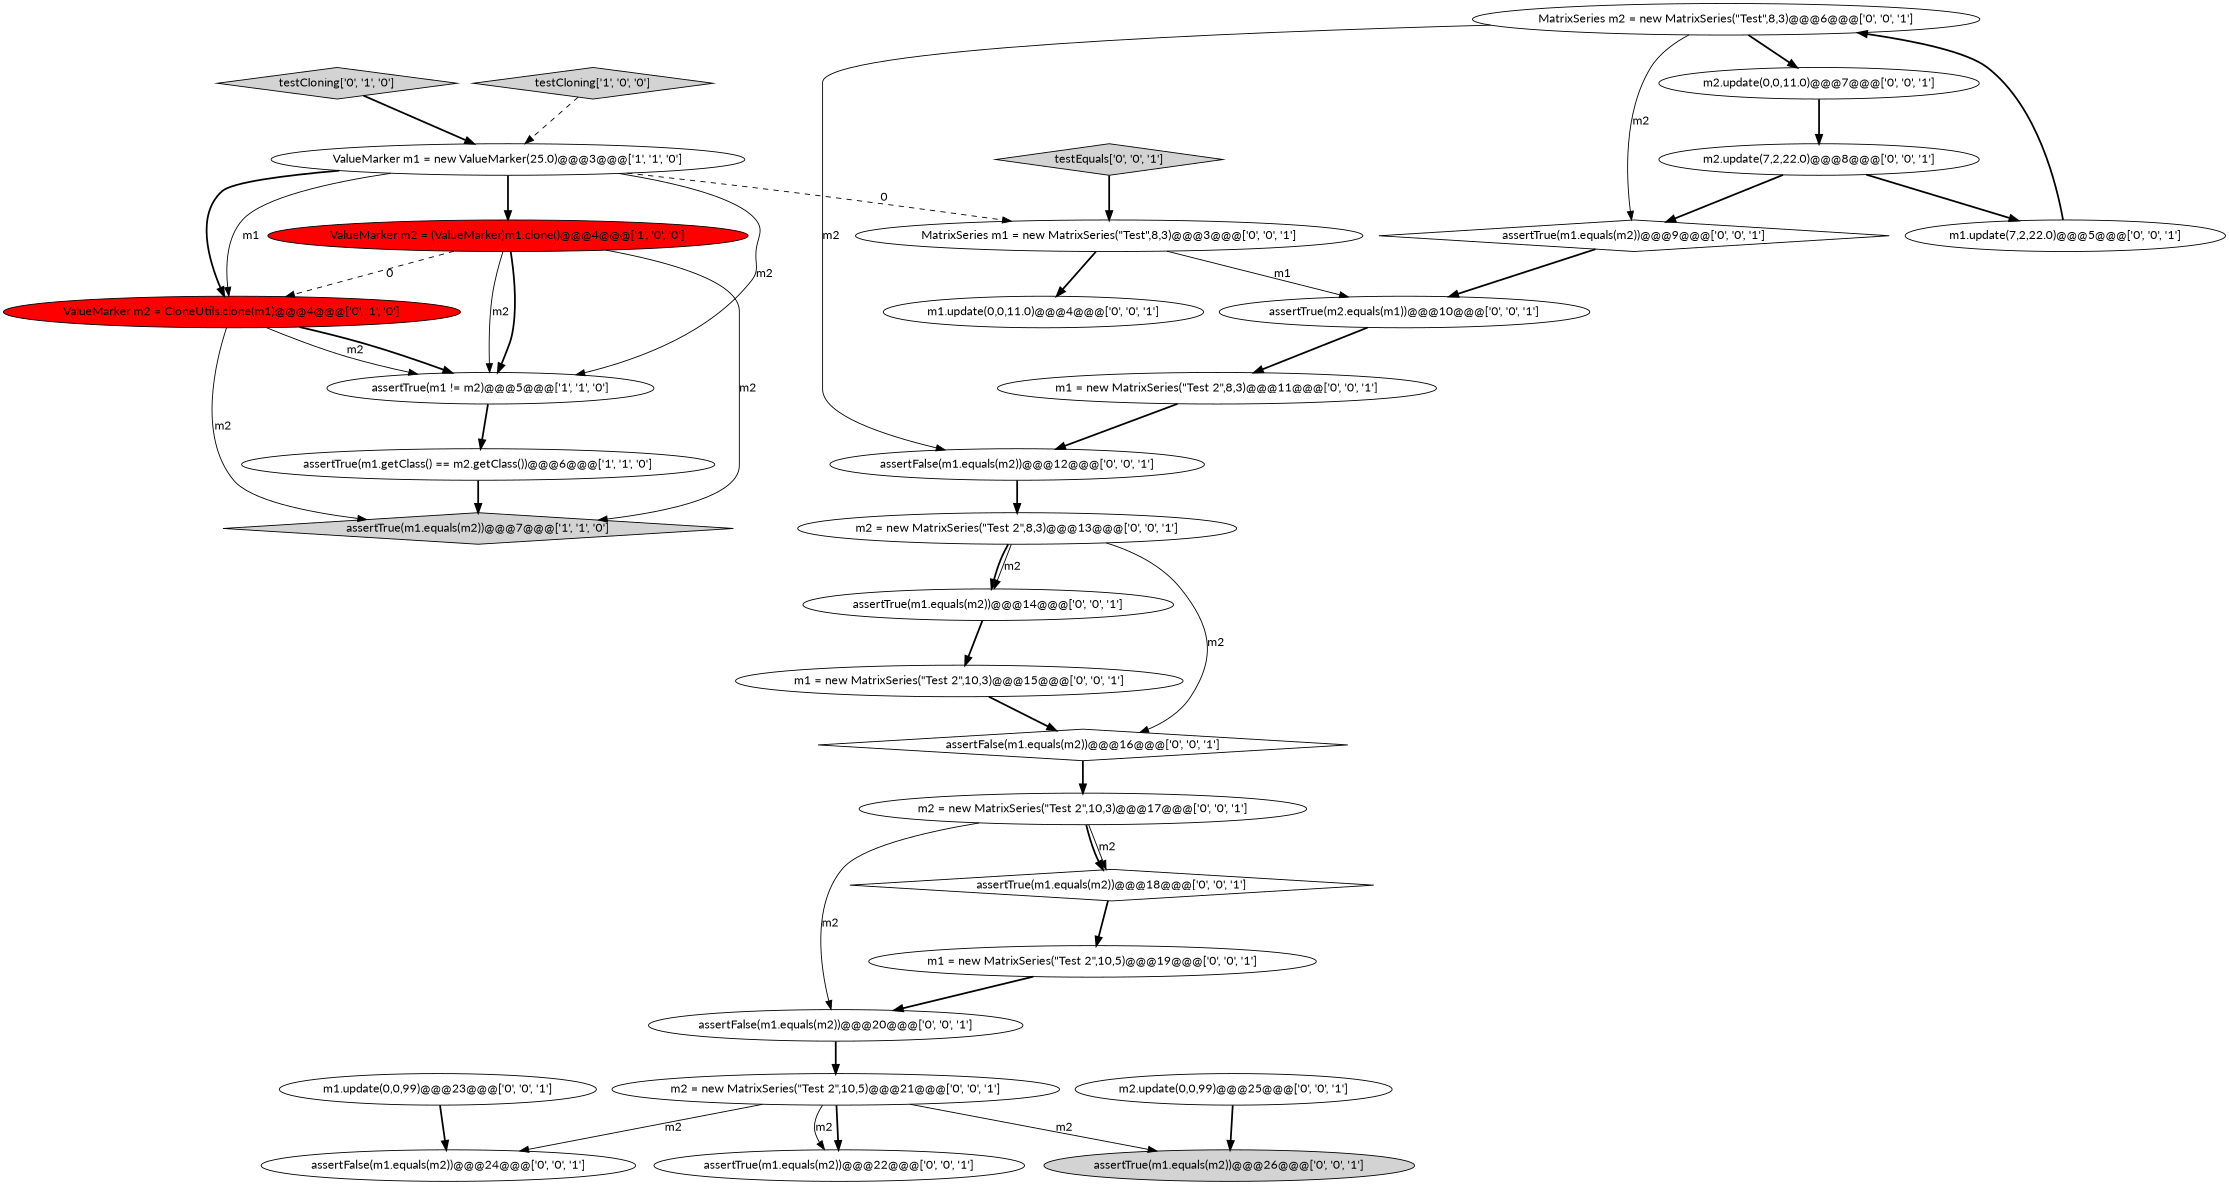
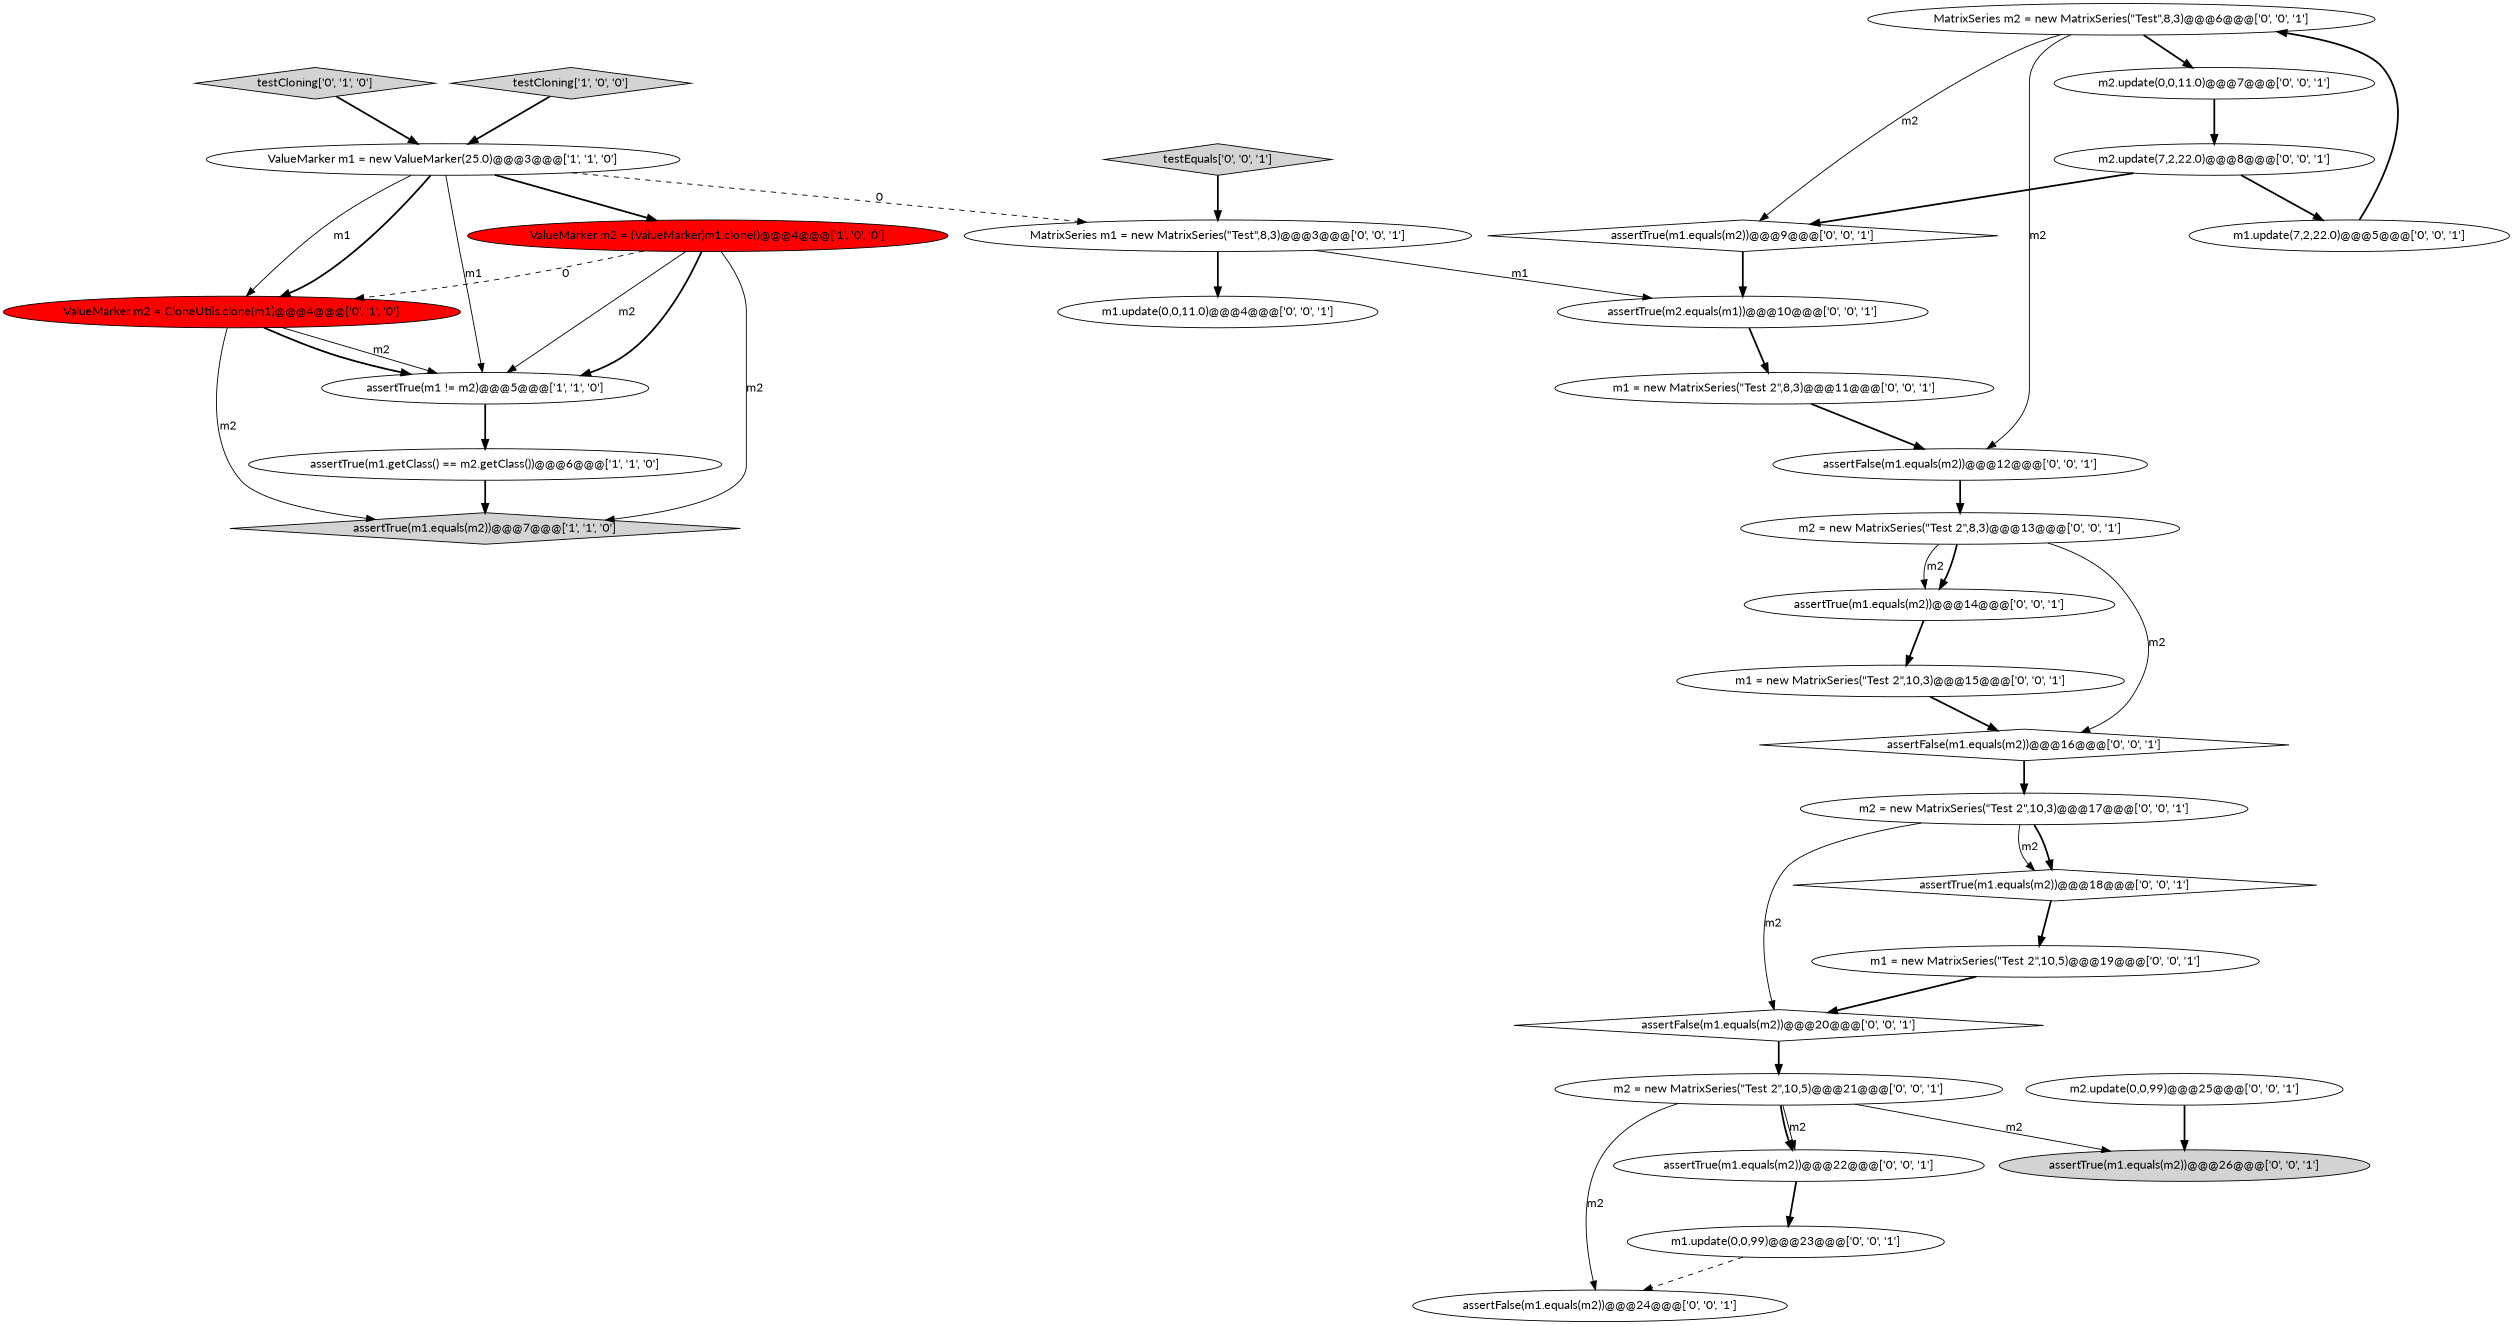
edge "testCloning['1', '0', '0']" -> "ValueMarker m1 = new ValueMarker(25.0)@@@3@@@['1', '1', '0']": style dashed -> bold
edge "ValueMarker m1 = new ValueMarker(25.0)@@@3@@@['1', '1', '0']" -> "assertTrue(m1 != m2)@@@5@@@['1', '1', '0']": label "m2" -> "m1"
node "assertFalse(m1.equals(m2))@@@20@@@['0', '0', '1']": shape ellipse -> diamond
edge "m1.update(0,0,99)@@@23@@@['0', '0', '1']" -> "assertFalse(m1.equals(m2))@@@24@@@['0', '0', '1']": style bold -> dashed
edge "assertTrue(m1.equals(m2))@@@22@@@['0', '0', '1']" -> "m1.update(0,0,99)@@@23@@@['0', '0', '1']": added
